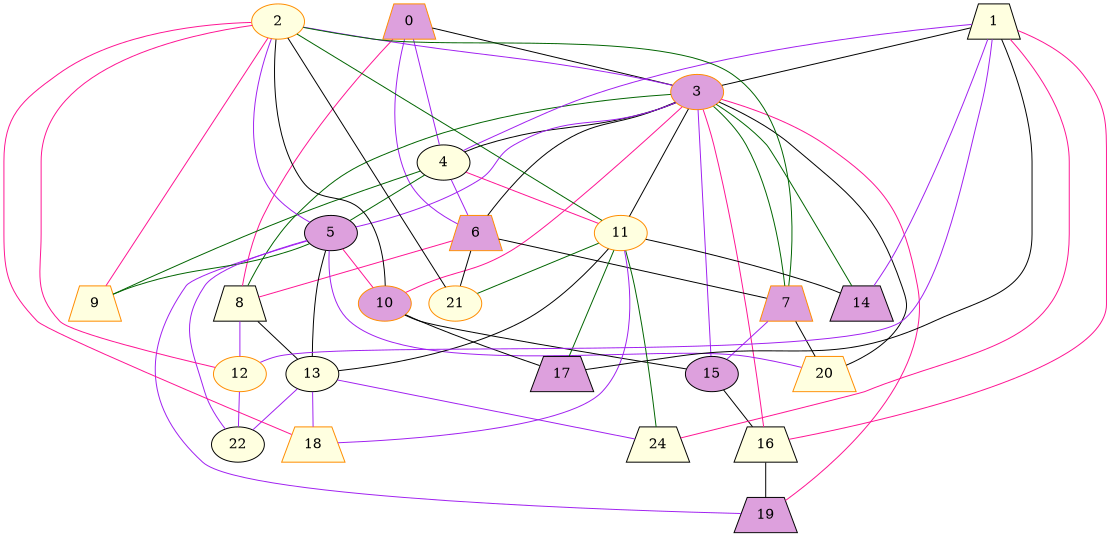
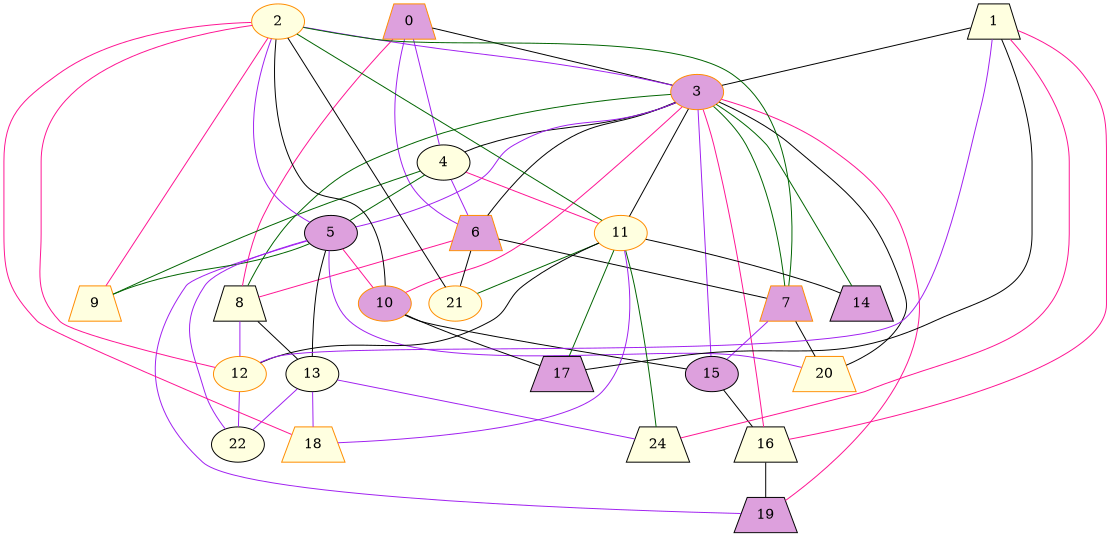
edge "1" -- "4": removed
edge "1" -- "14": removed
edge "11" -- "13": now "11" -- "12"
